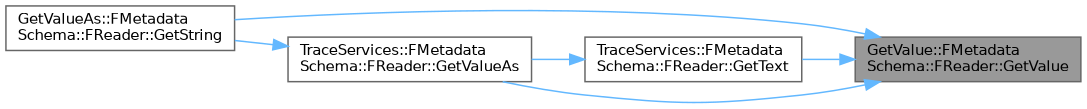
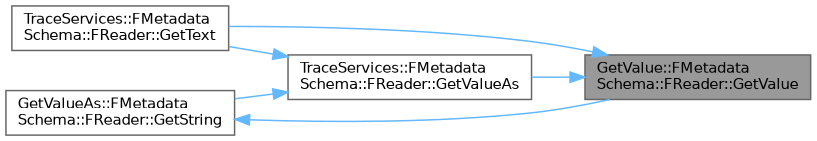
edge "GetValueAs::FMetadata Schema::FReader::GetString" -> "GetValue::FMetadata Schema::FReader::GetValue": reversed
edge "TraceServices::FMetadata Schema::FReader::GetValueAs" -> "TraceServices::FMetadata Schema::FReader::GetText": reversed
